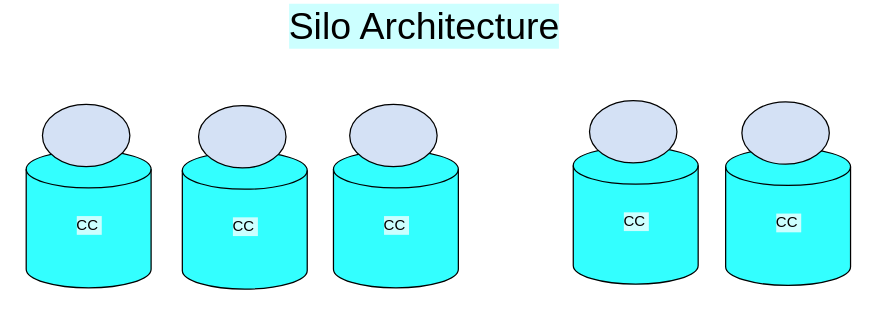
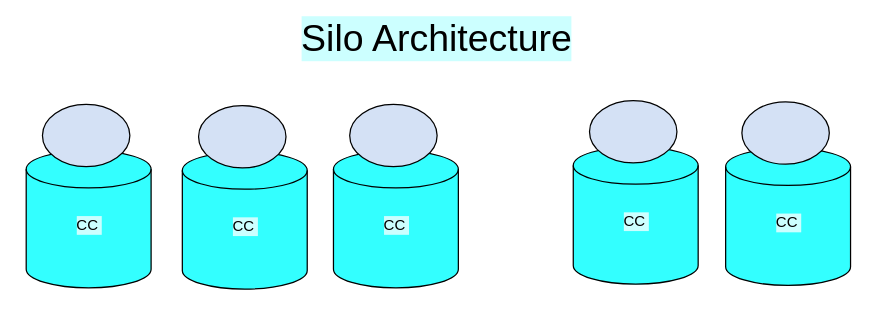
node "Silo Architecture": moved (424, 26) -> (437, 38)
